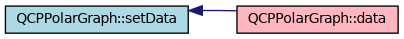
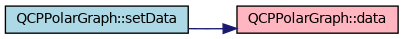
edge "QCPPolarGraph::data" -> "QCPPolarGraph::setData": reversed
